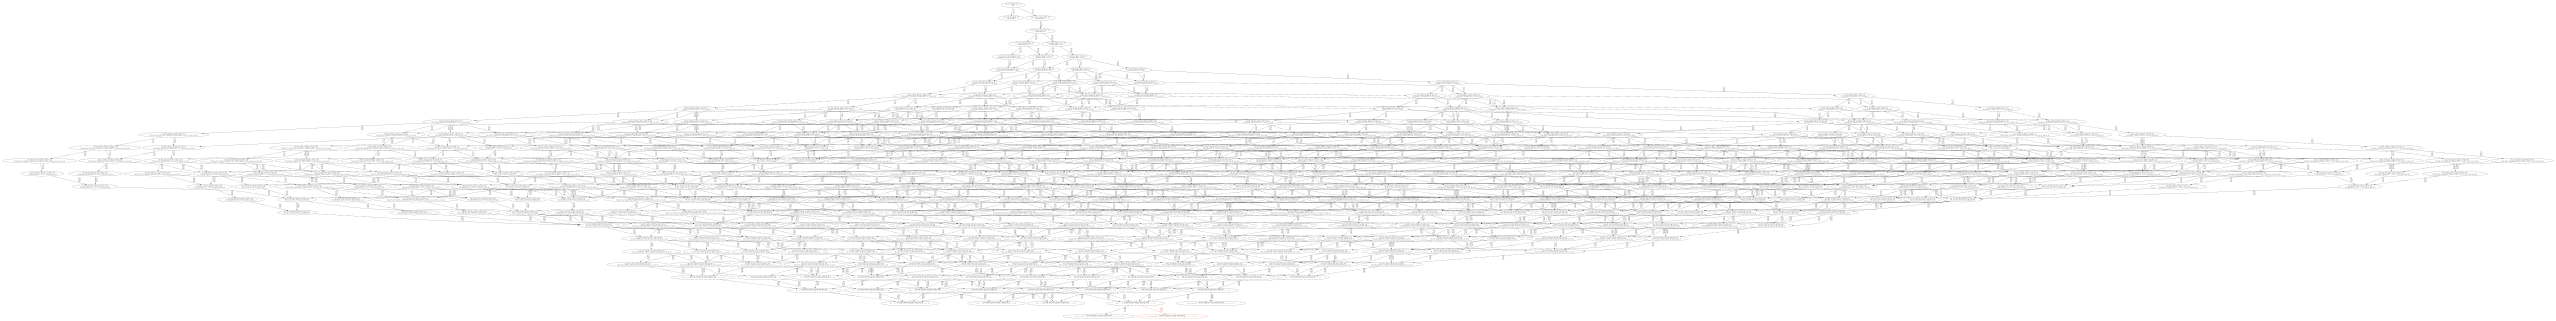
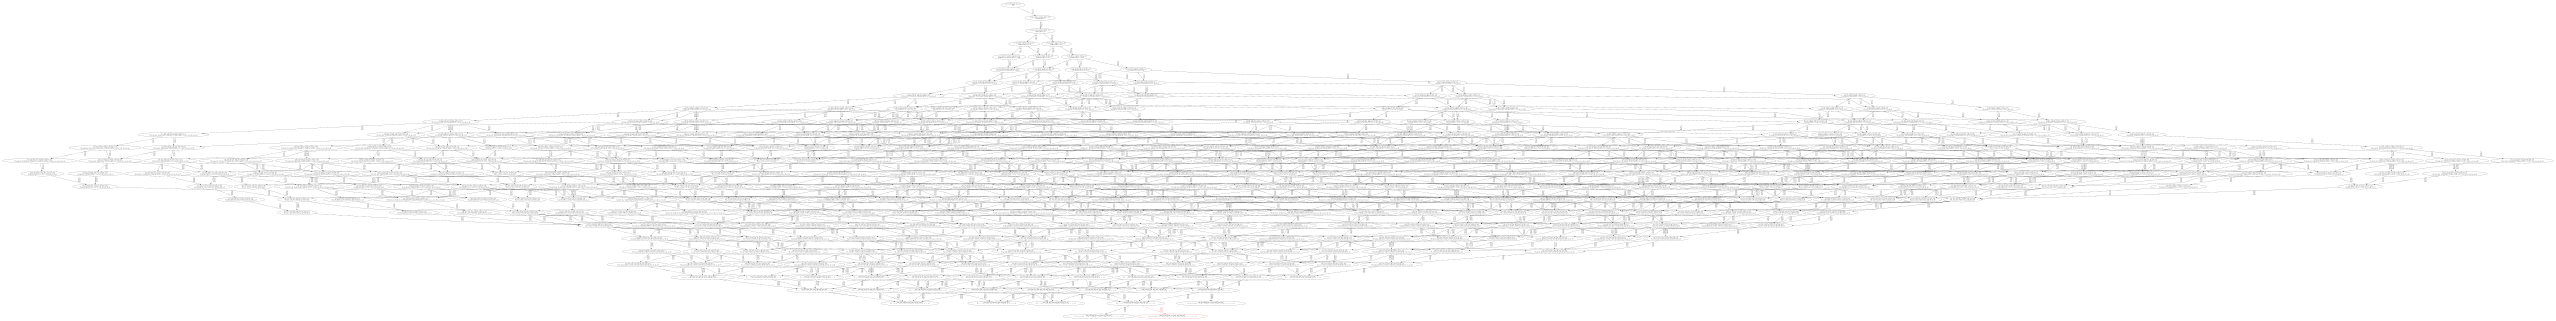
node "S1: [0, 0] [0, 0] [0, 0] [66, 83] {T0J0:66-83}{1}": removed
